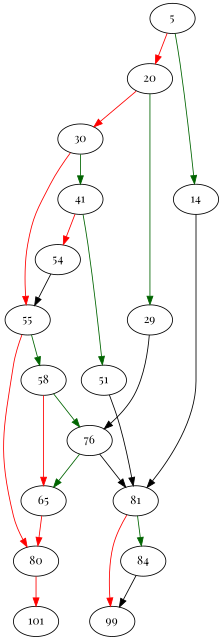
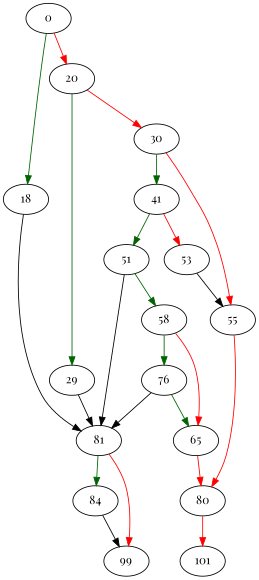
node "5": label "5" -> "0"
node "14": label "14" -> "18"
node "54": label "54" -> "53"
edge "55" -> "58": now "51" -> "58"
edge "29" -> "76": now "29" -> "81"
